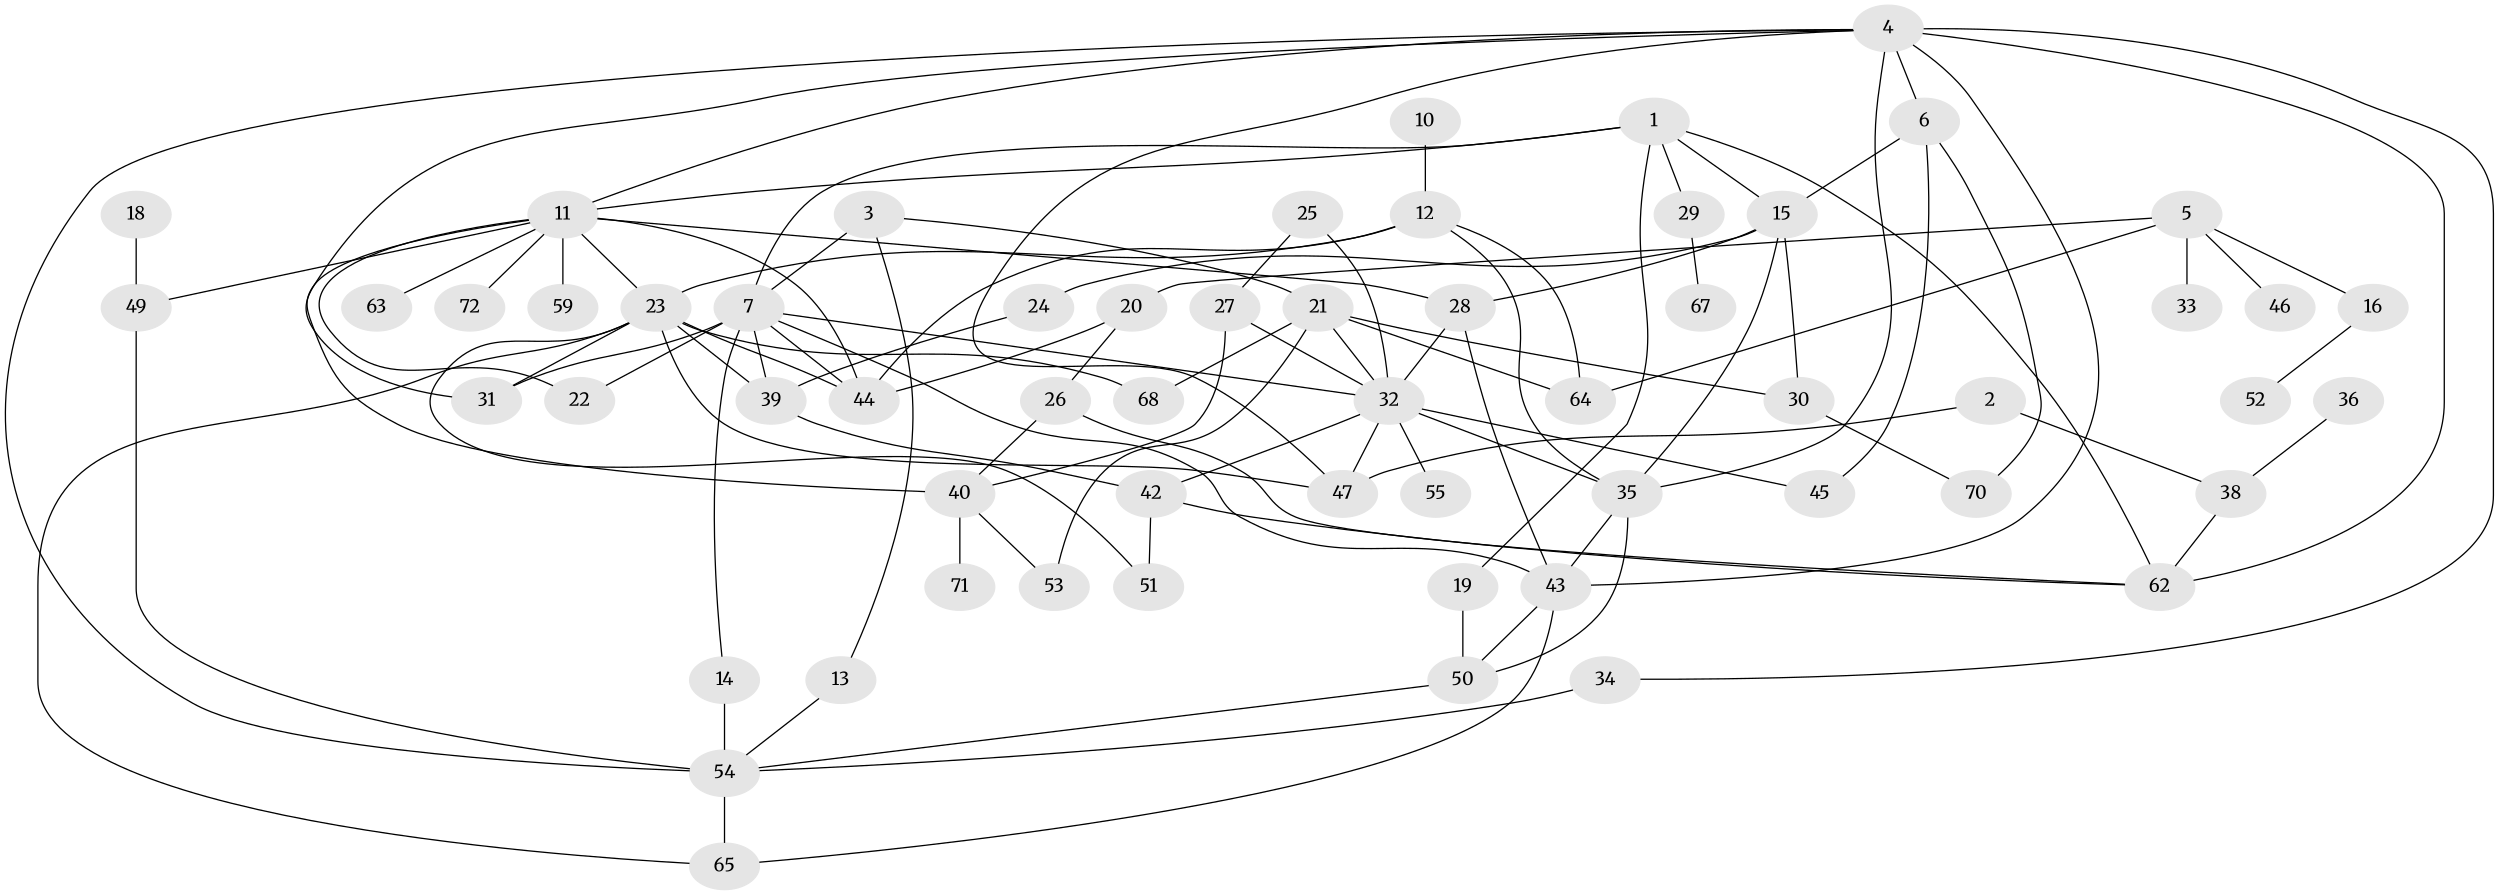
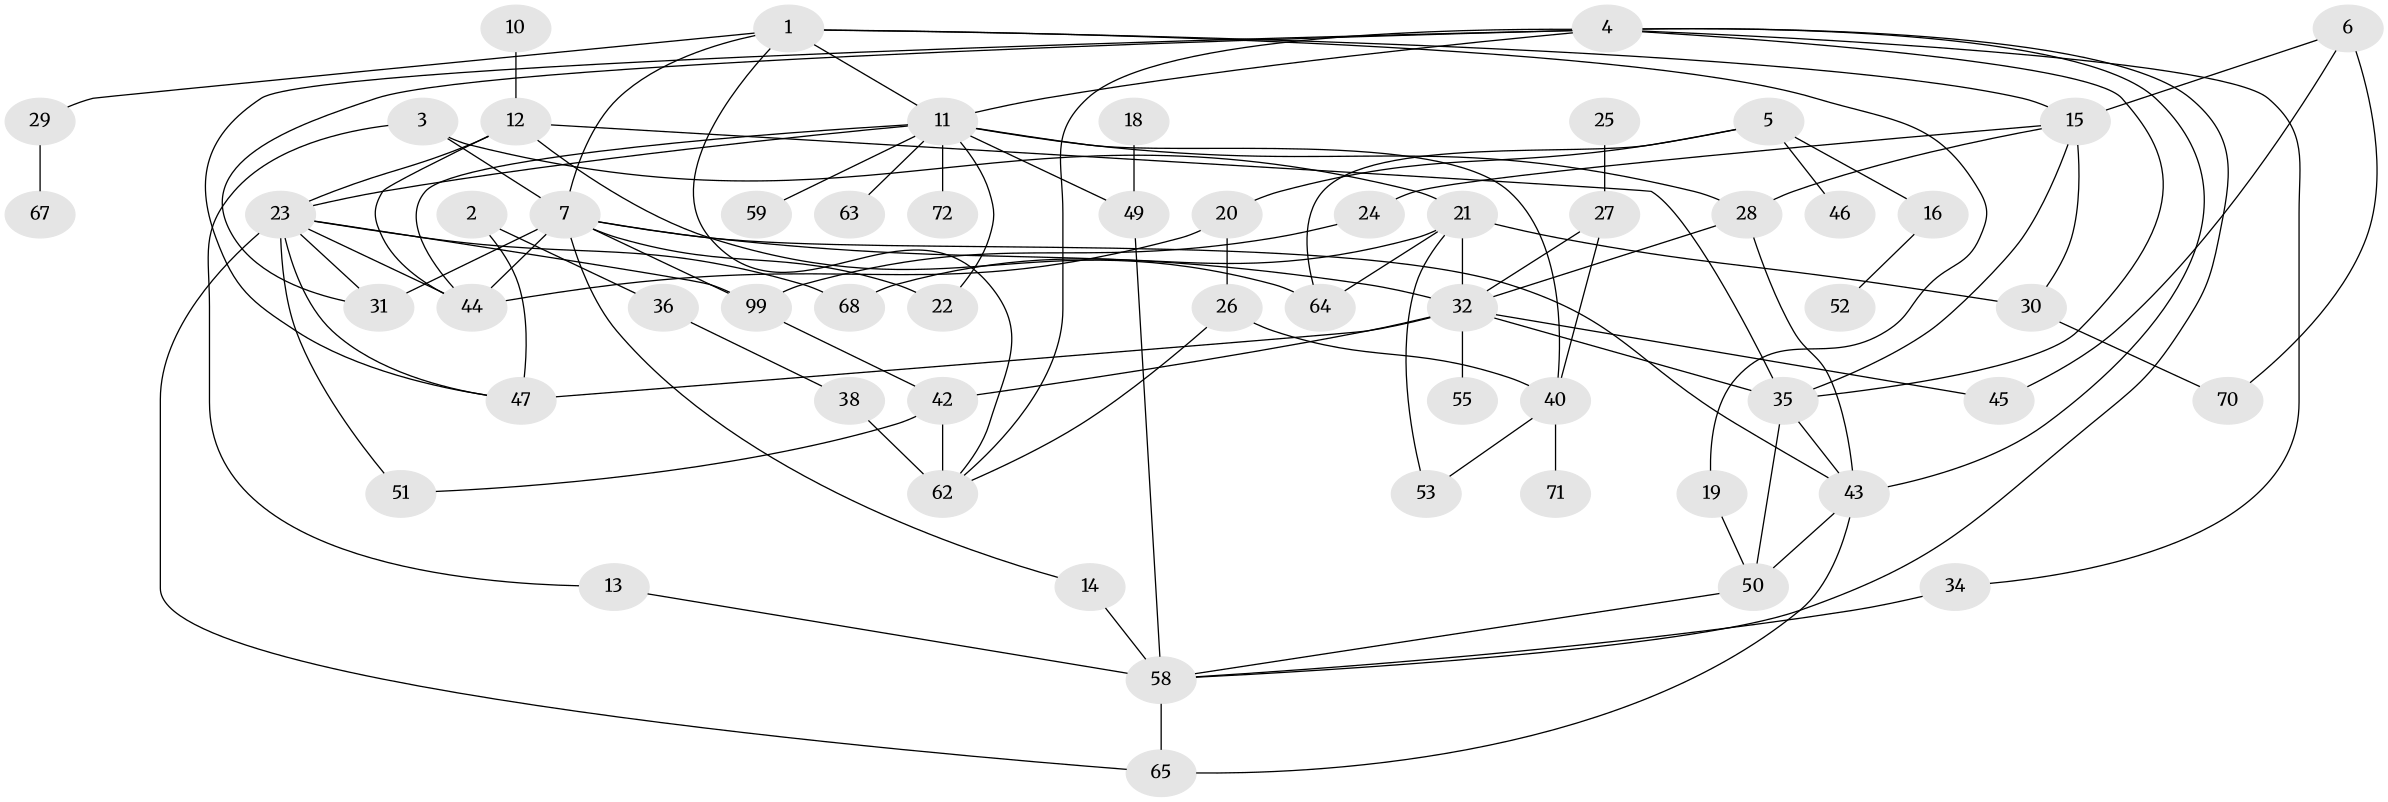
edge "4" -- "6": removed
edge "25" -- "32": removed
node "33": removed
node "39": label "39" -> "99"
edge "2" -- "38": now "2" -- "36"
node "54": label "54" -> "58"
